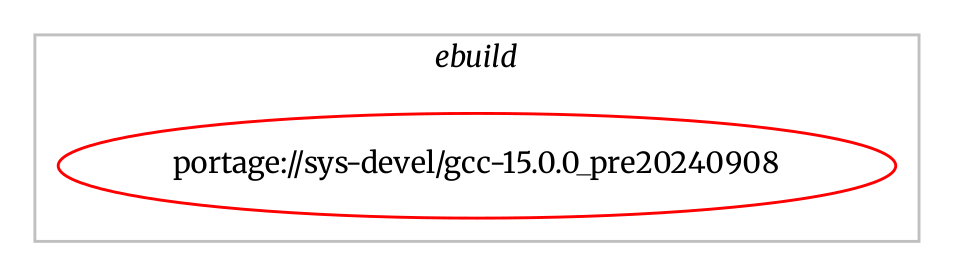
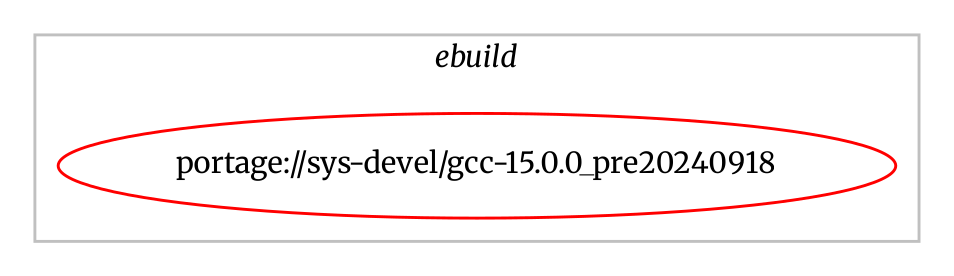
node "portage://sys-devel/gcc-15.0.0_pre20240908": label "portage://sys-devel/gcc-15.0.0_pre20240908" -> "portage://sys-devel/gcc-15.0.0_pre20240918"
